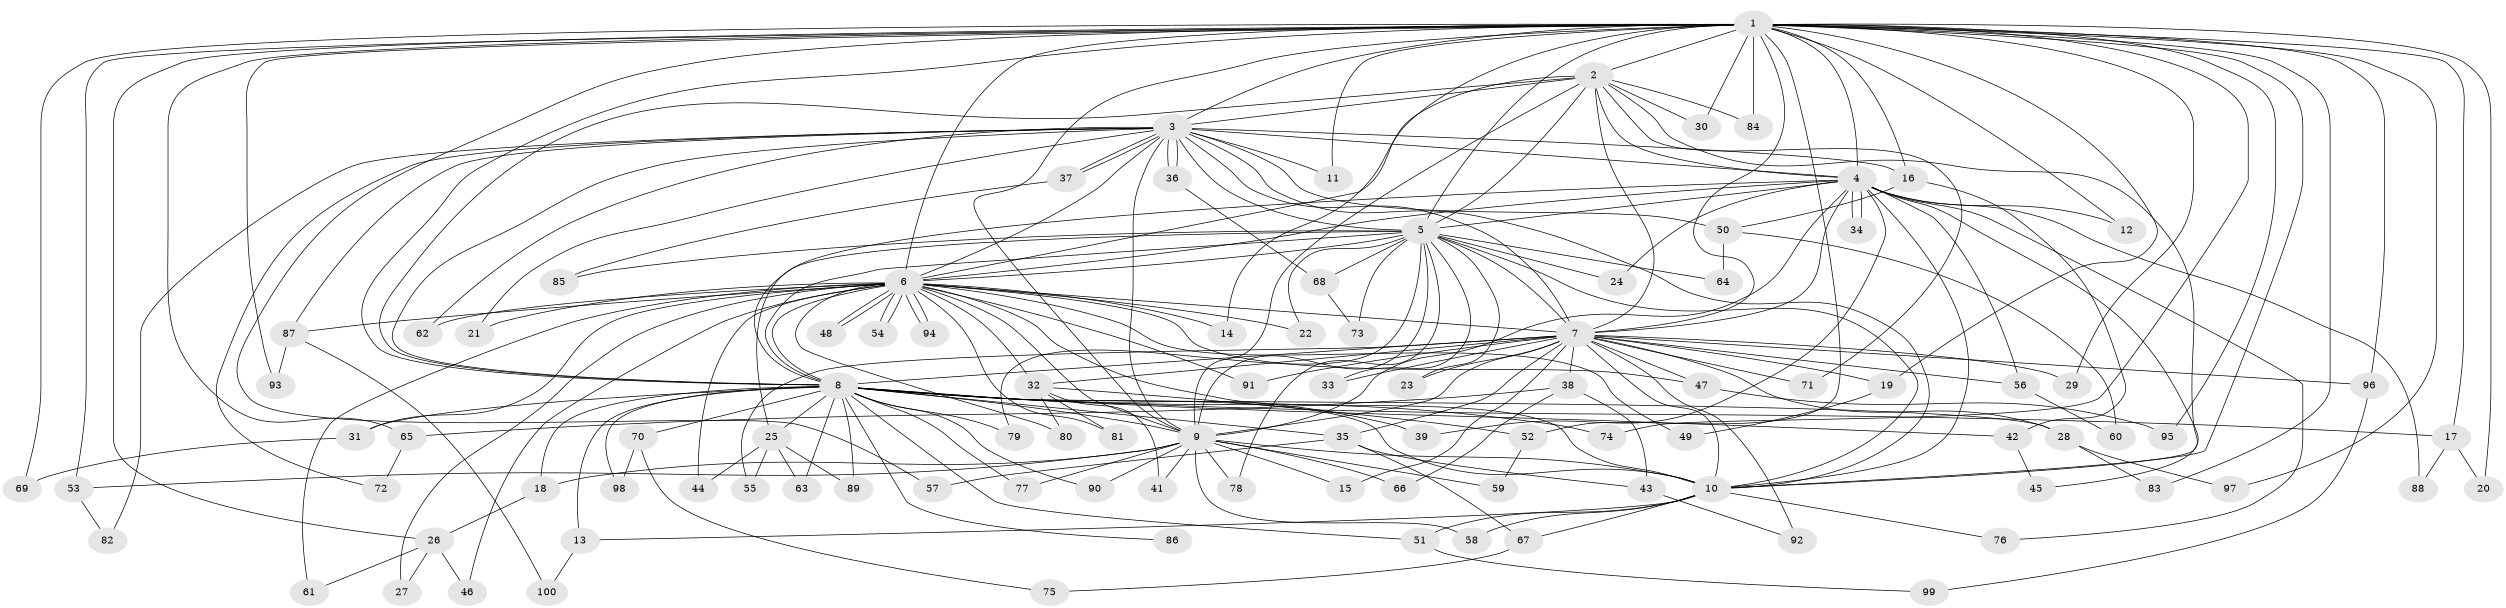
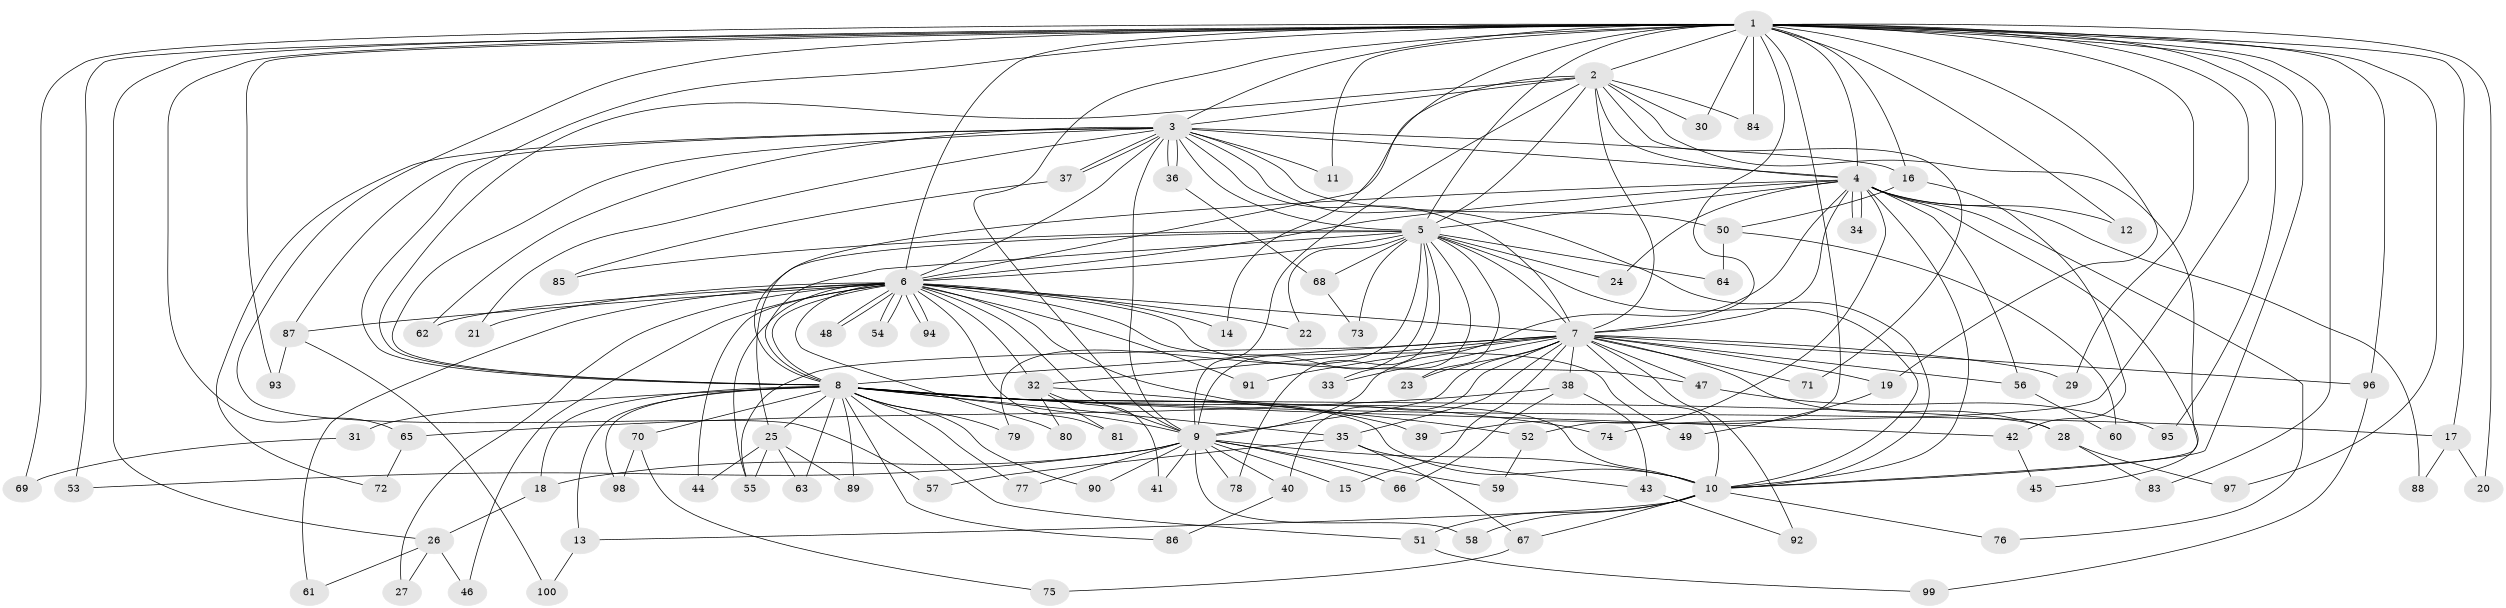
edge "6" -- "31": now "6" -- "55"
node "40": added
node "82": removed
